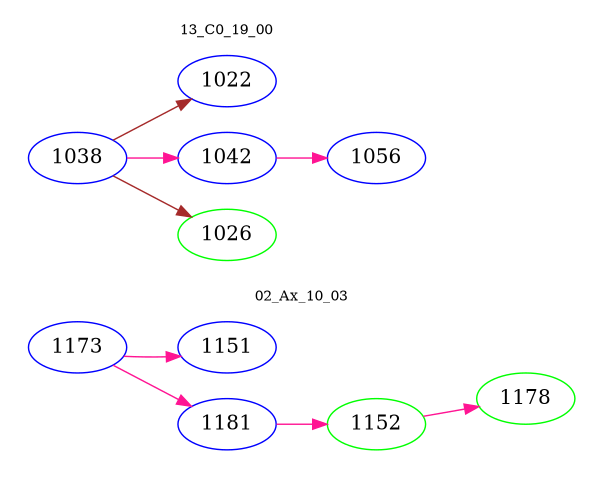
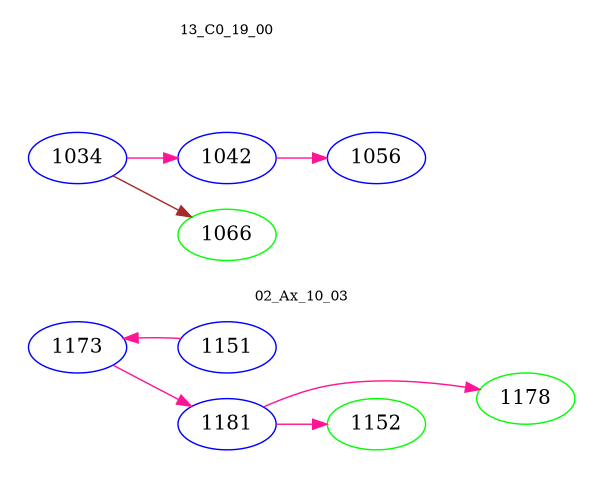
node "1022": removed
node "1038": label "1038" -> "1034"
node "1026": label "1026" -> "1066"
edge "1173" -> "1151": reversed
edge "1152" -> "1178": now "1181" -> "1178"
